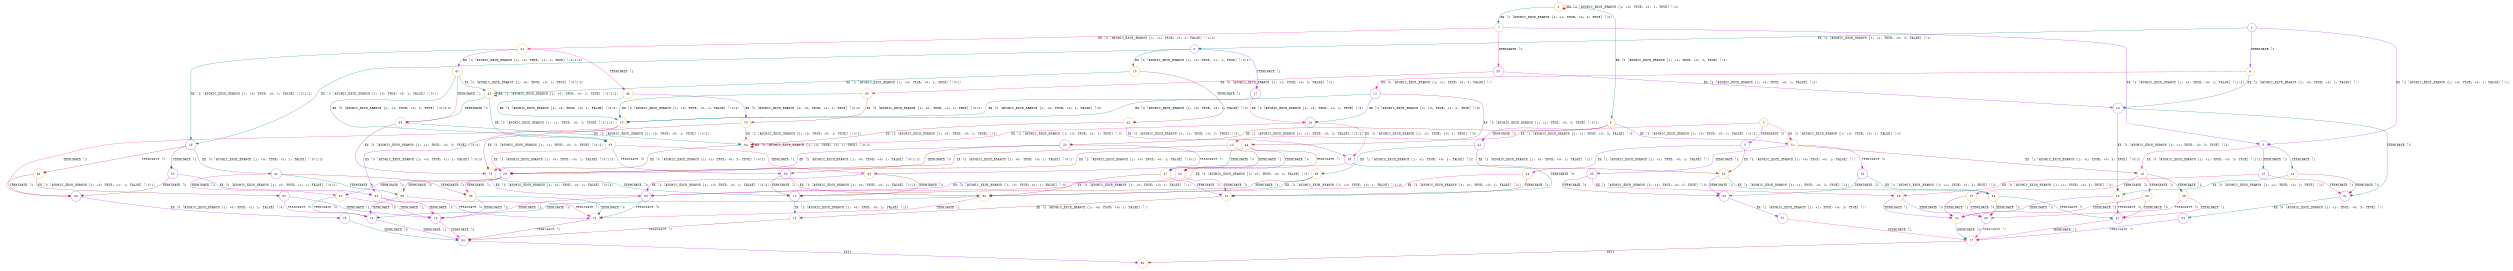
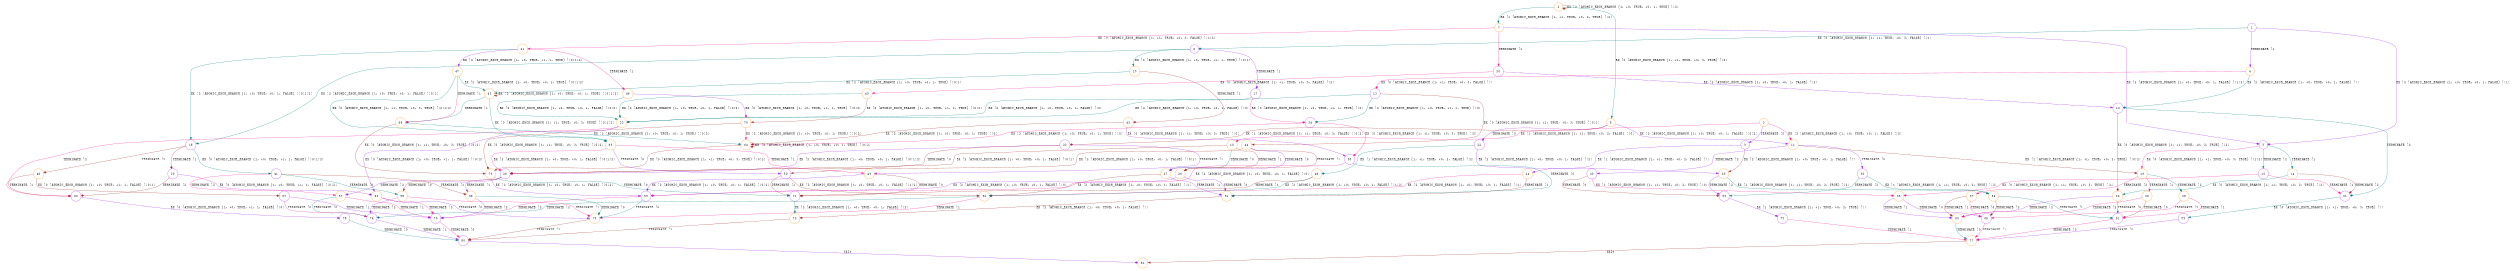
edge "22" -> "25": color brown -> purple
